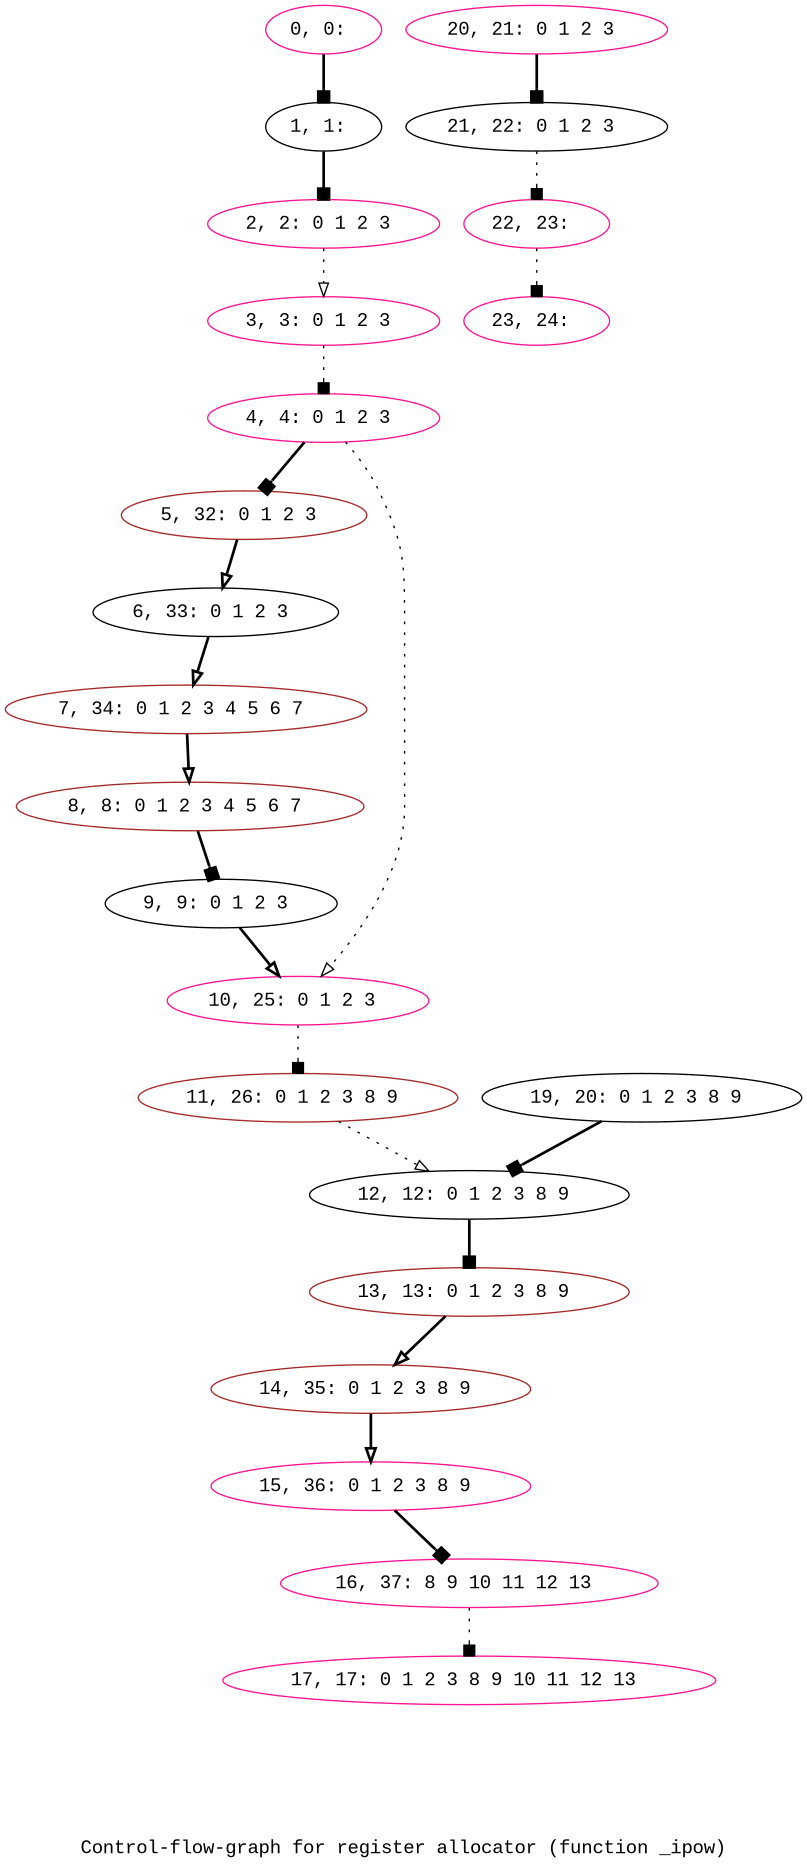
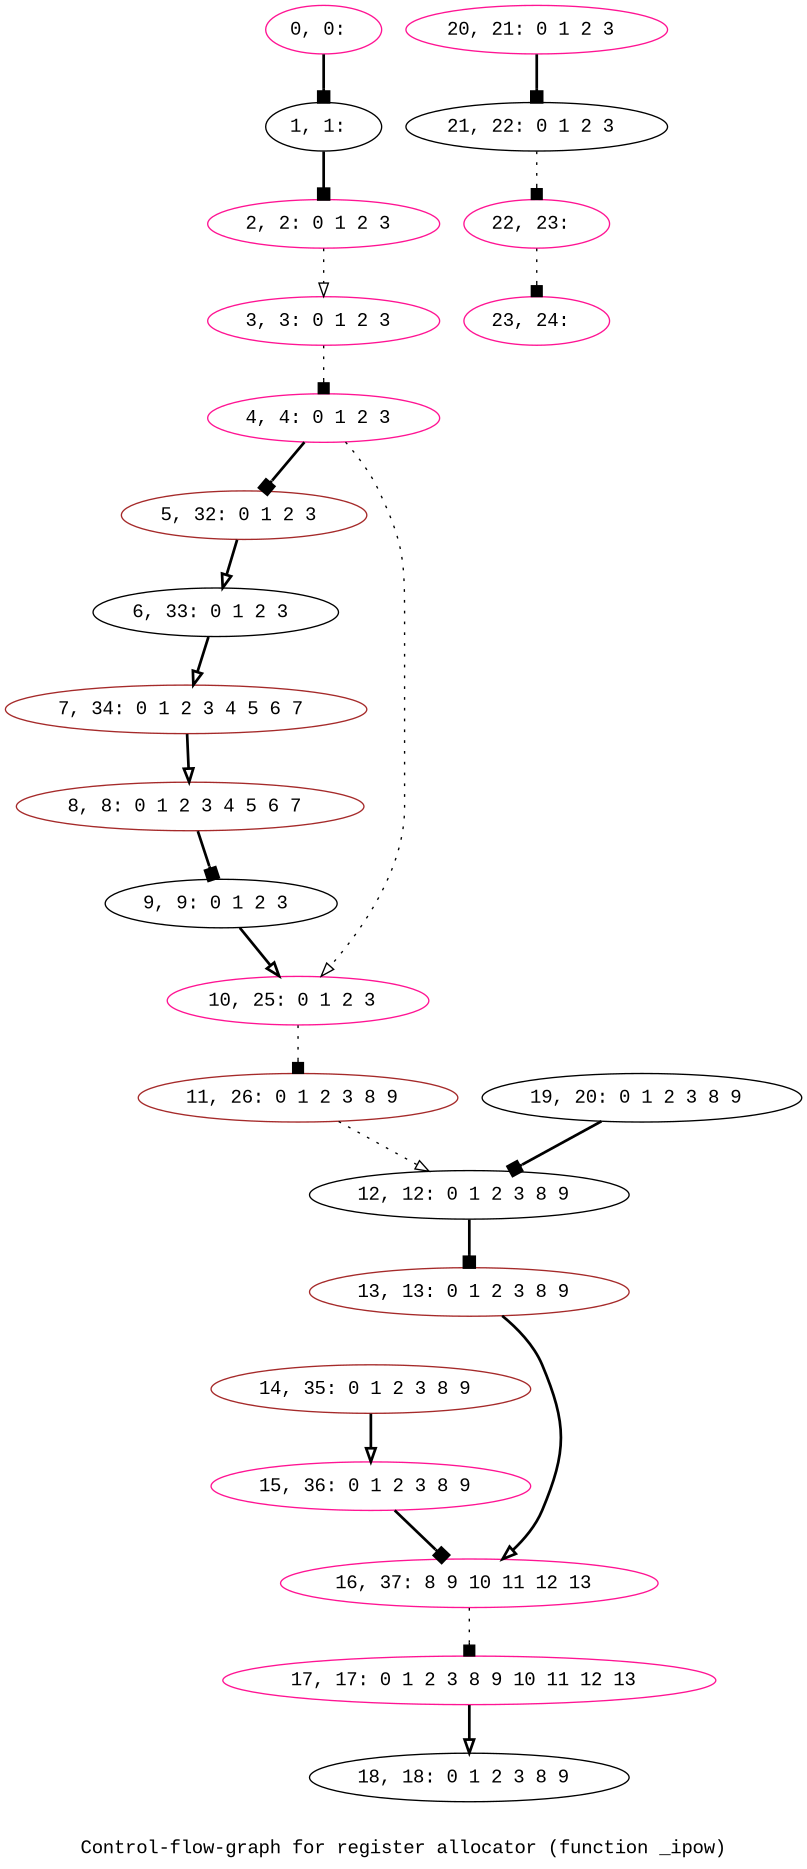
edge "13, 13: 0 1 2 3 8 9" -> "14, 35: 0 1 2 3 8 9": now "13, 13: 0 1 2 3 8 9" -> "16, 37: 8 9 10 11 12 13"
node "18, 18: 0 1 2 3 8 9": added
